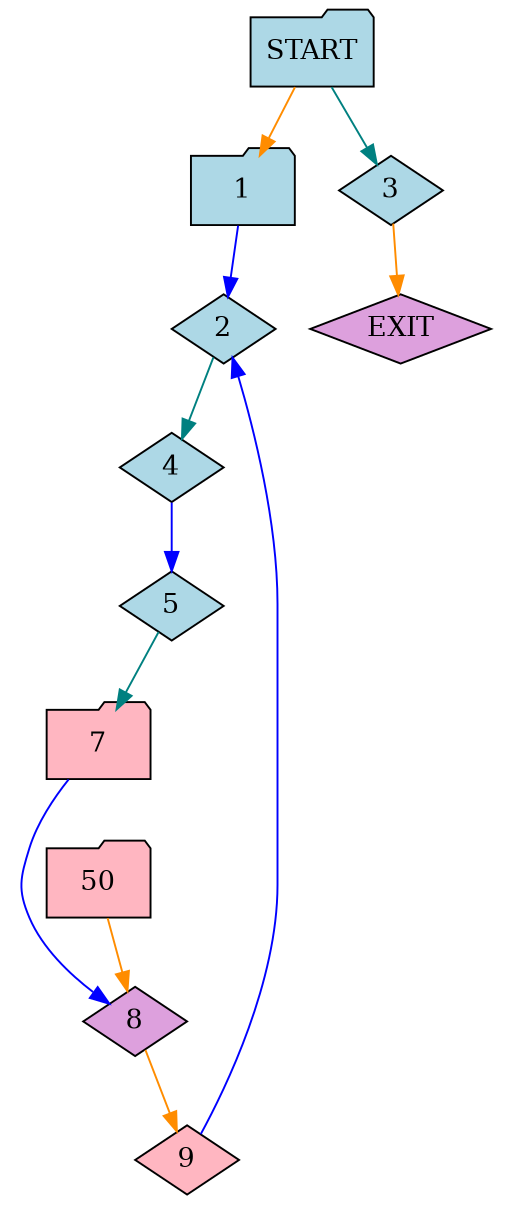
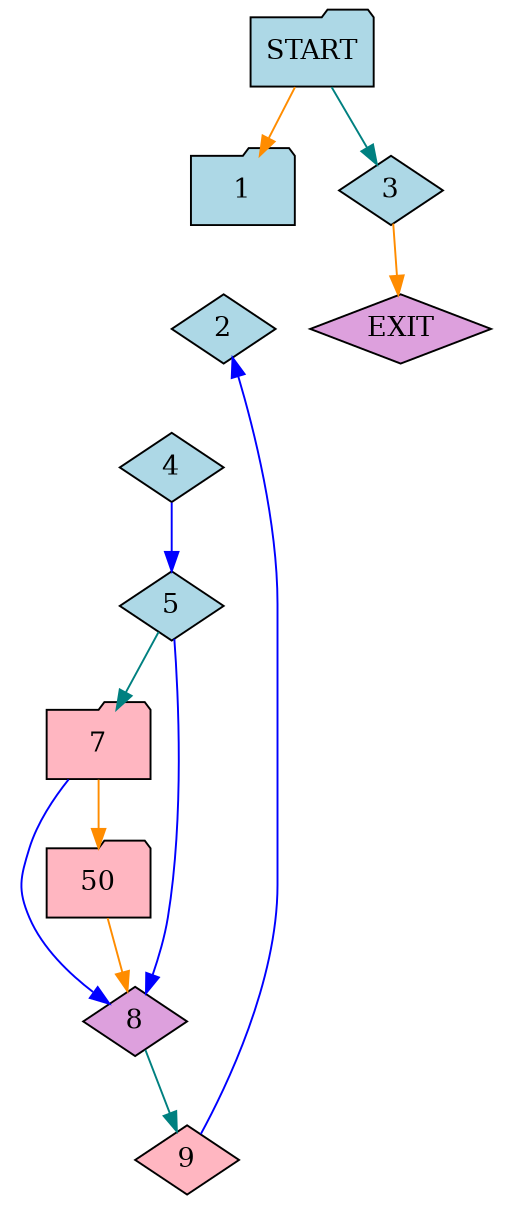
edge "1" -> "2": removed
edge "2" -> "4": removed
edge "7" -> "50": added
edge "5" -> "8": added
edge "8" -> "9": color darkorange -> teal
